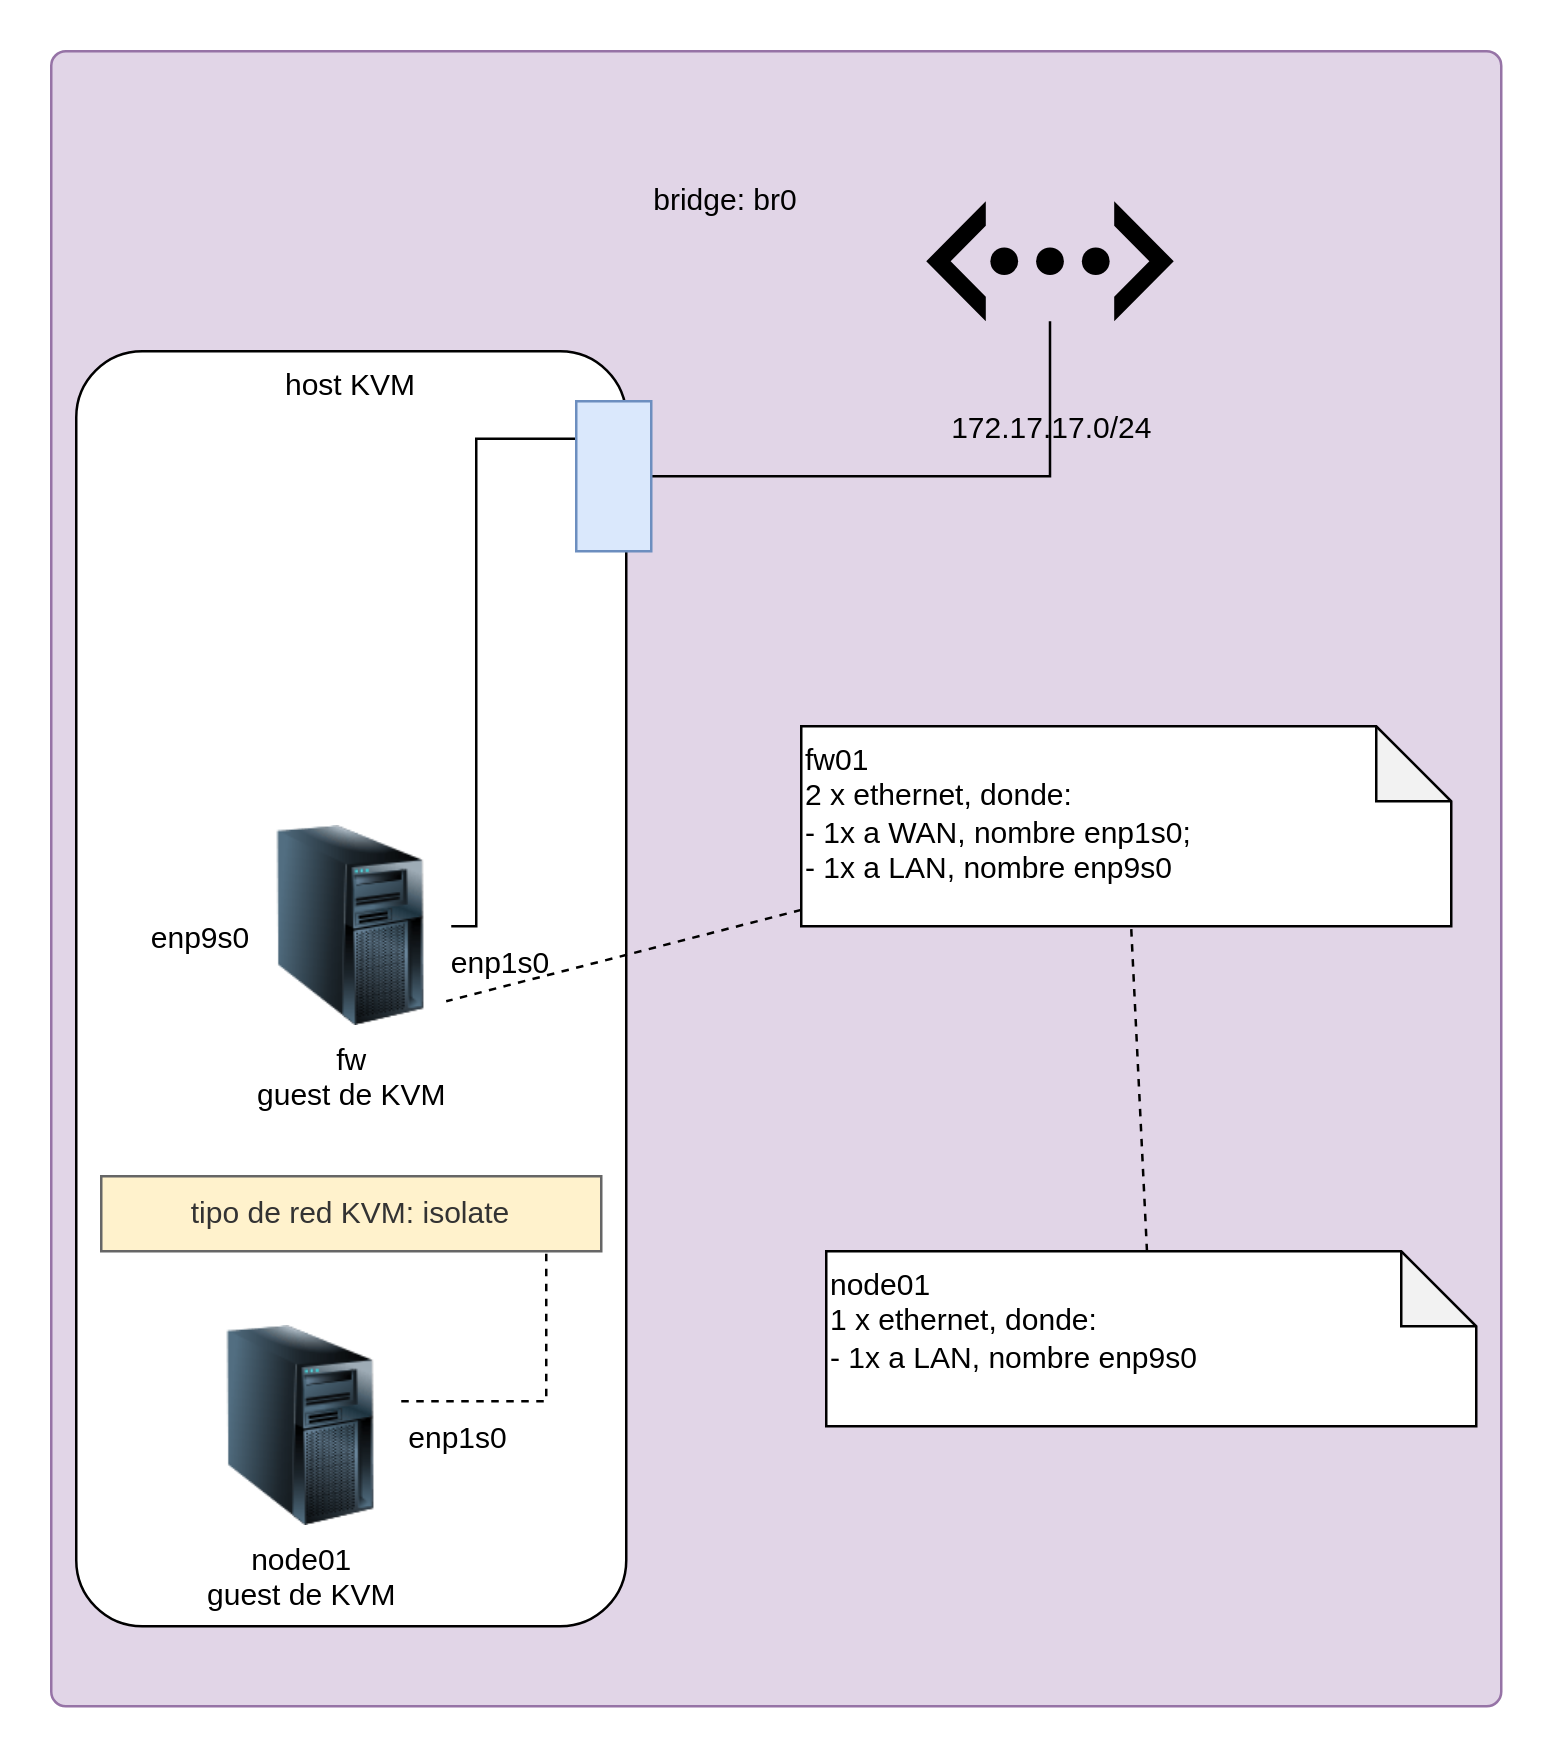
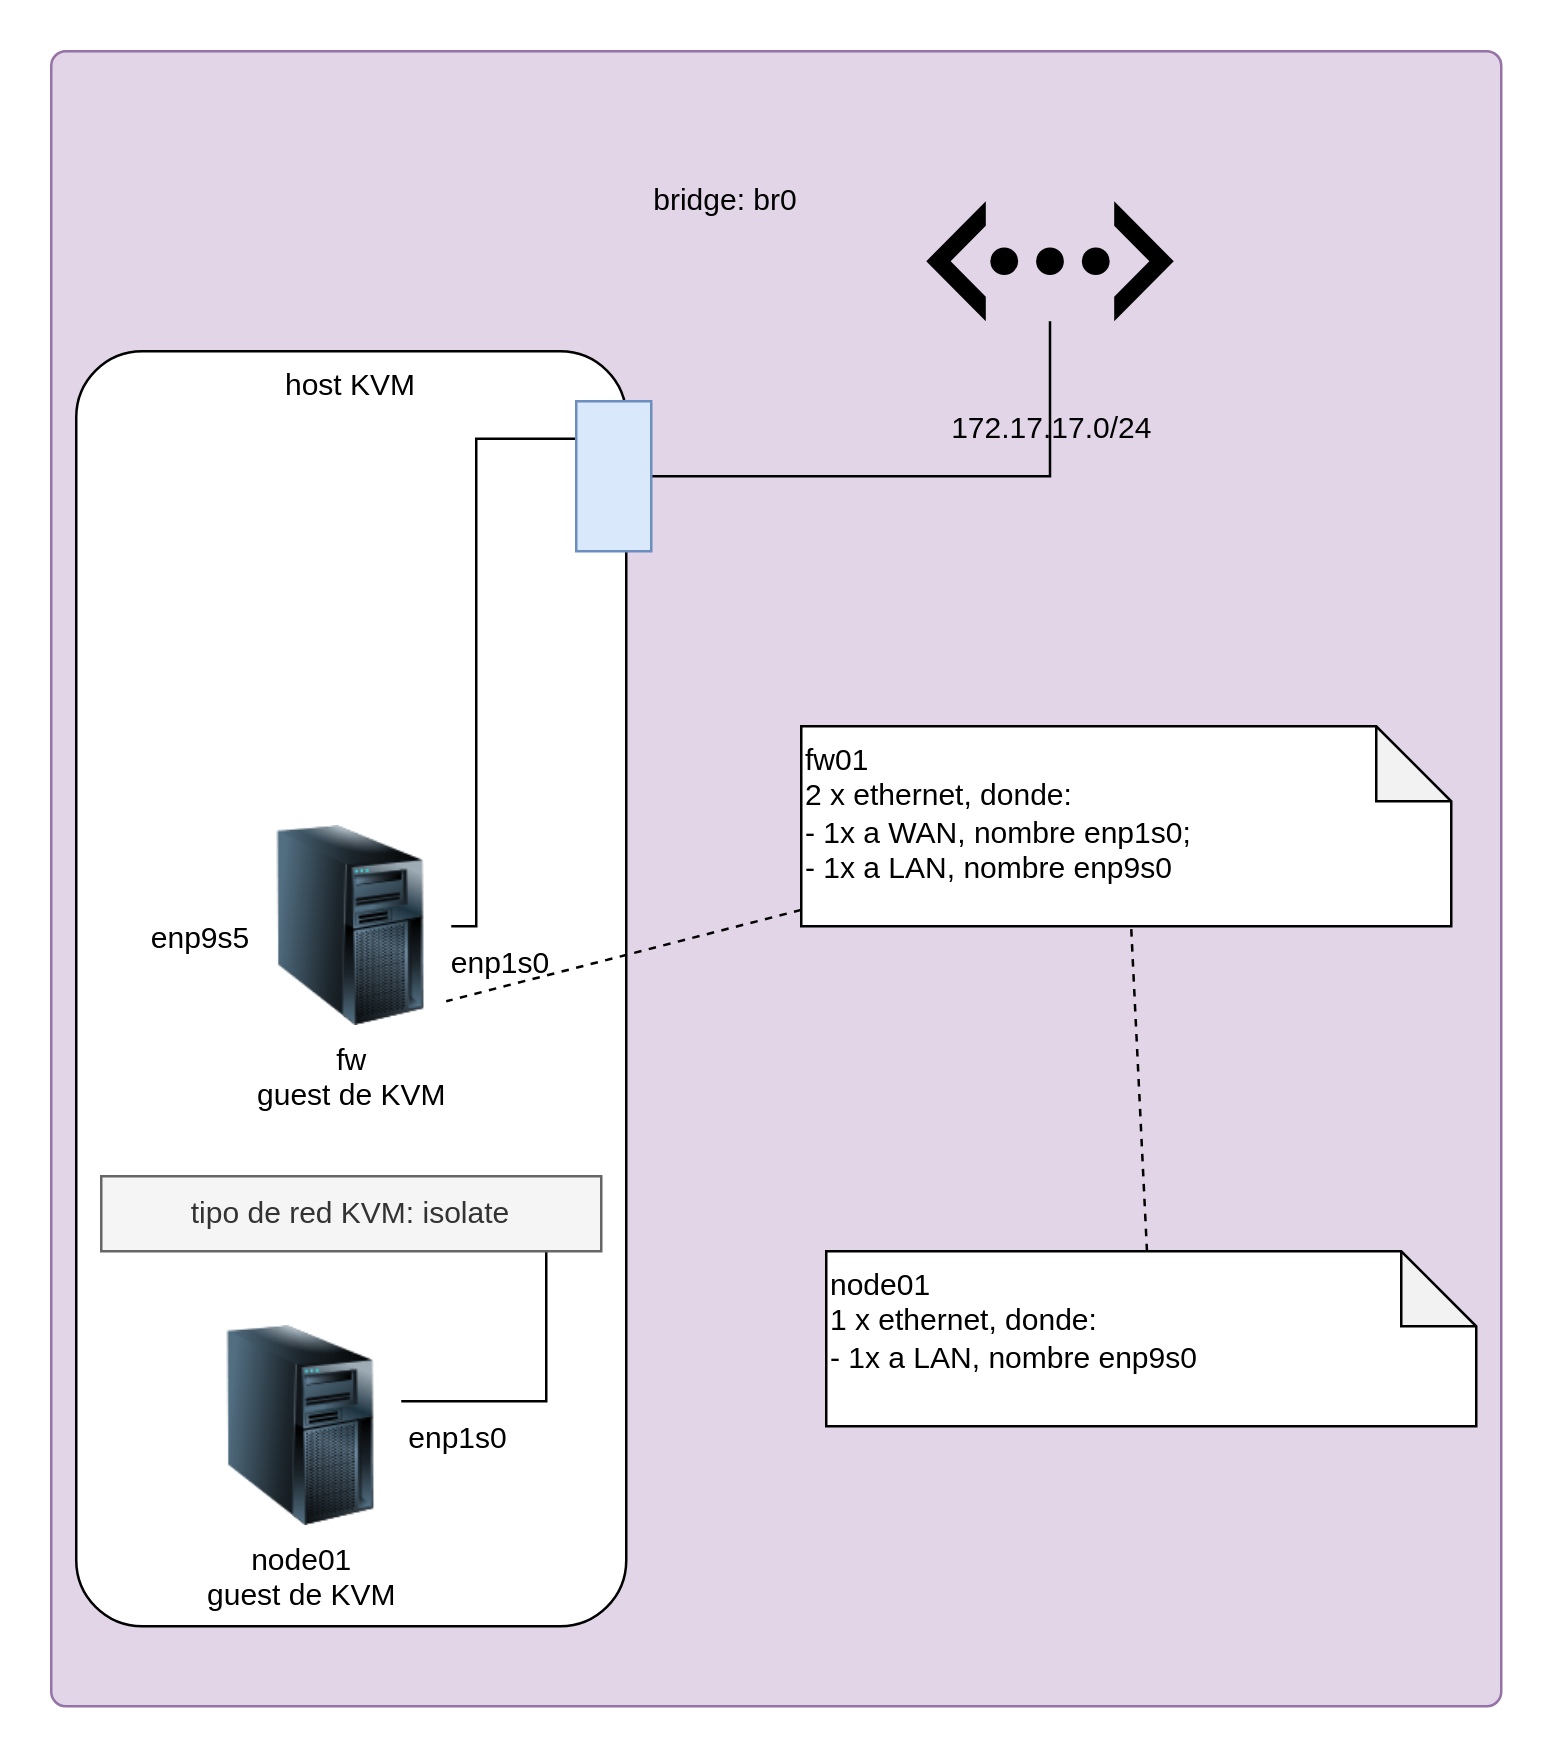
node "enp9s0": label "enp9s0" -> "enp9s5"
node "tipo de red KVM: isolate": fillcolor #fff2cc -> #f5f5f5
edge "tipo de red KVM: isolate" -- "node01 guest de KVM": style dashed -> solid
